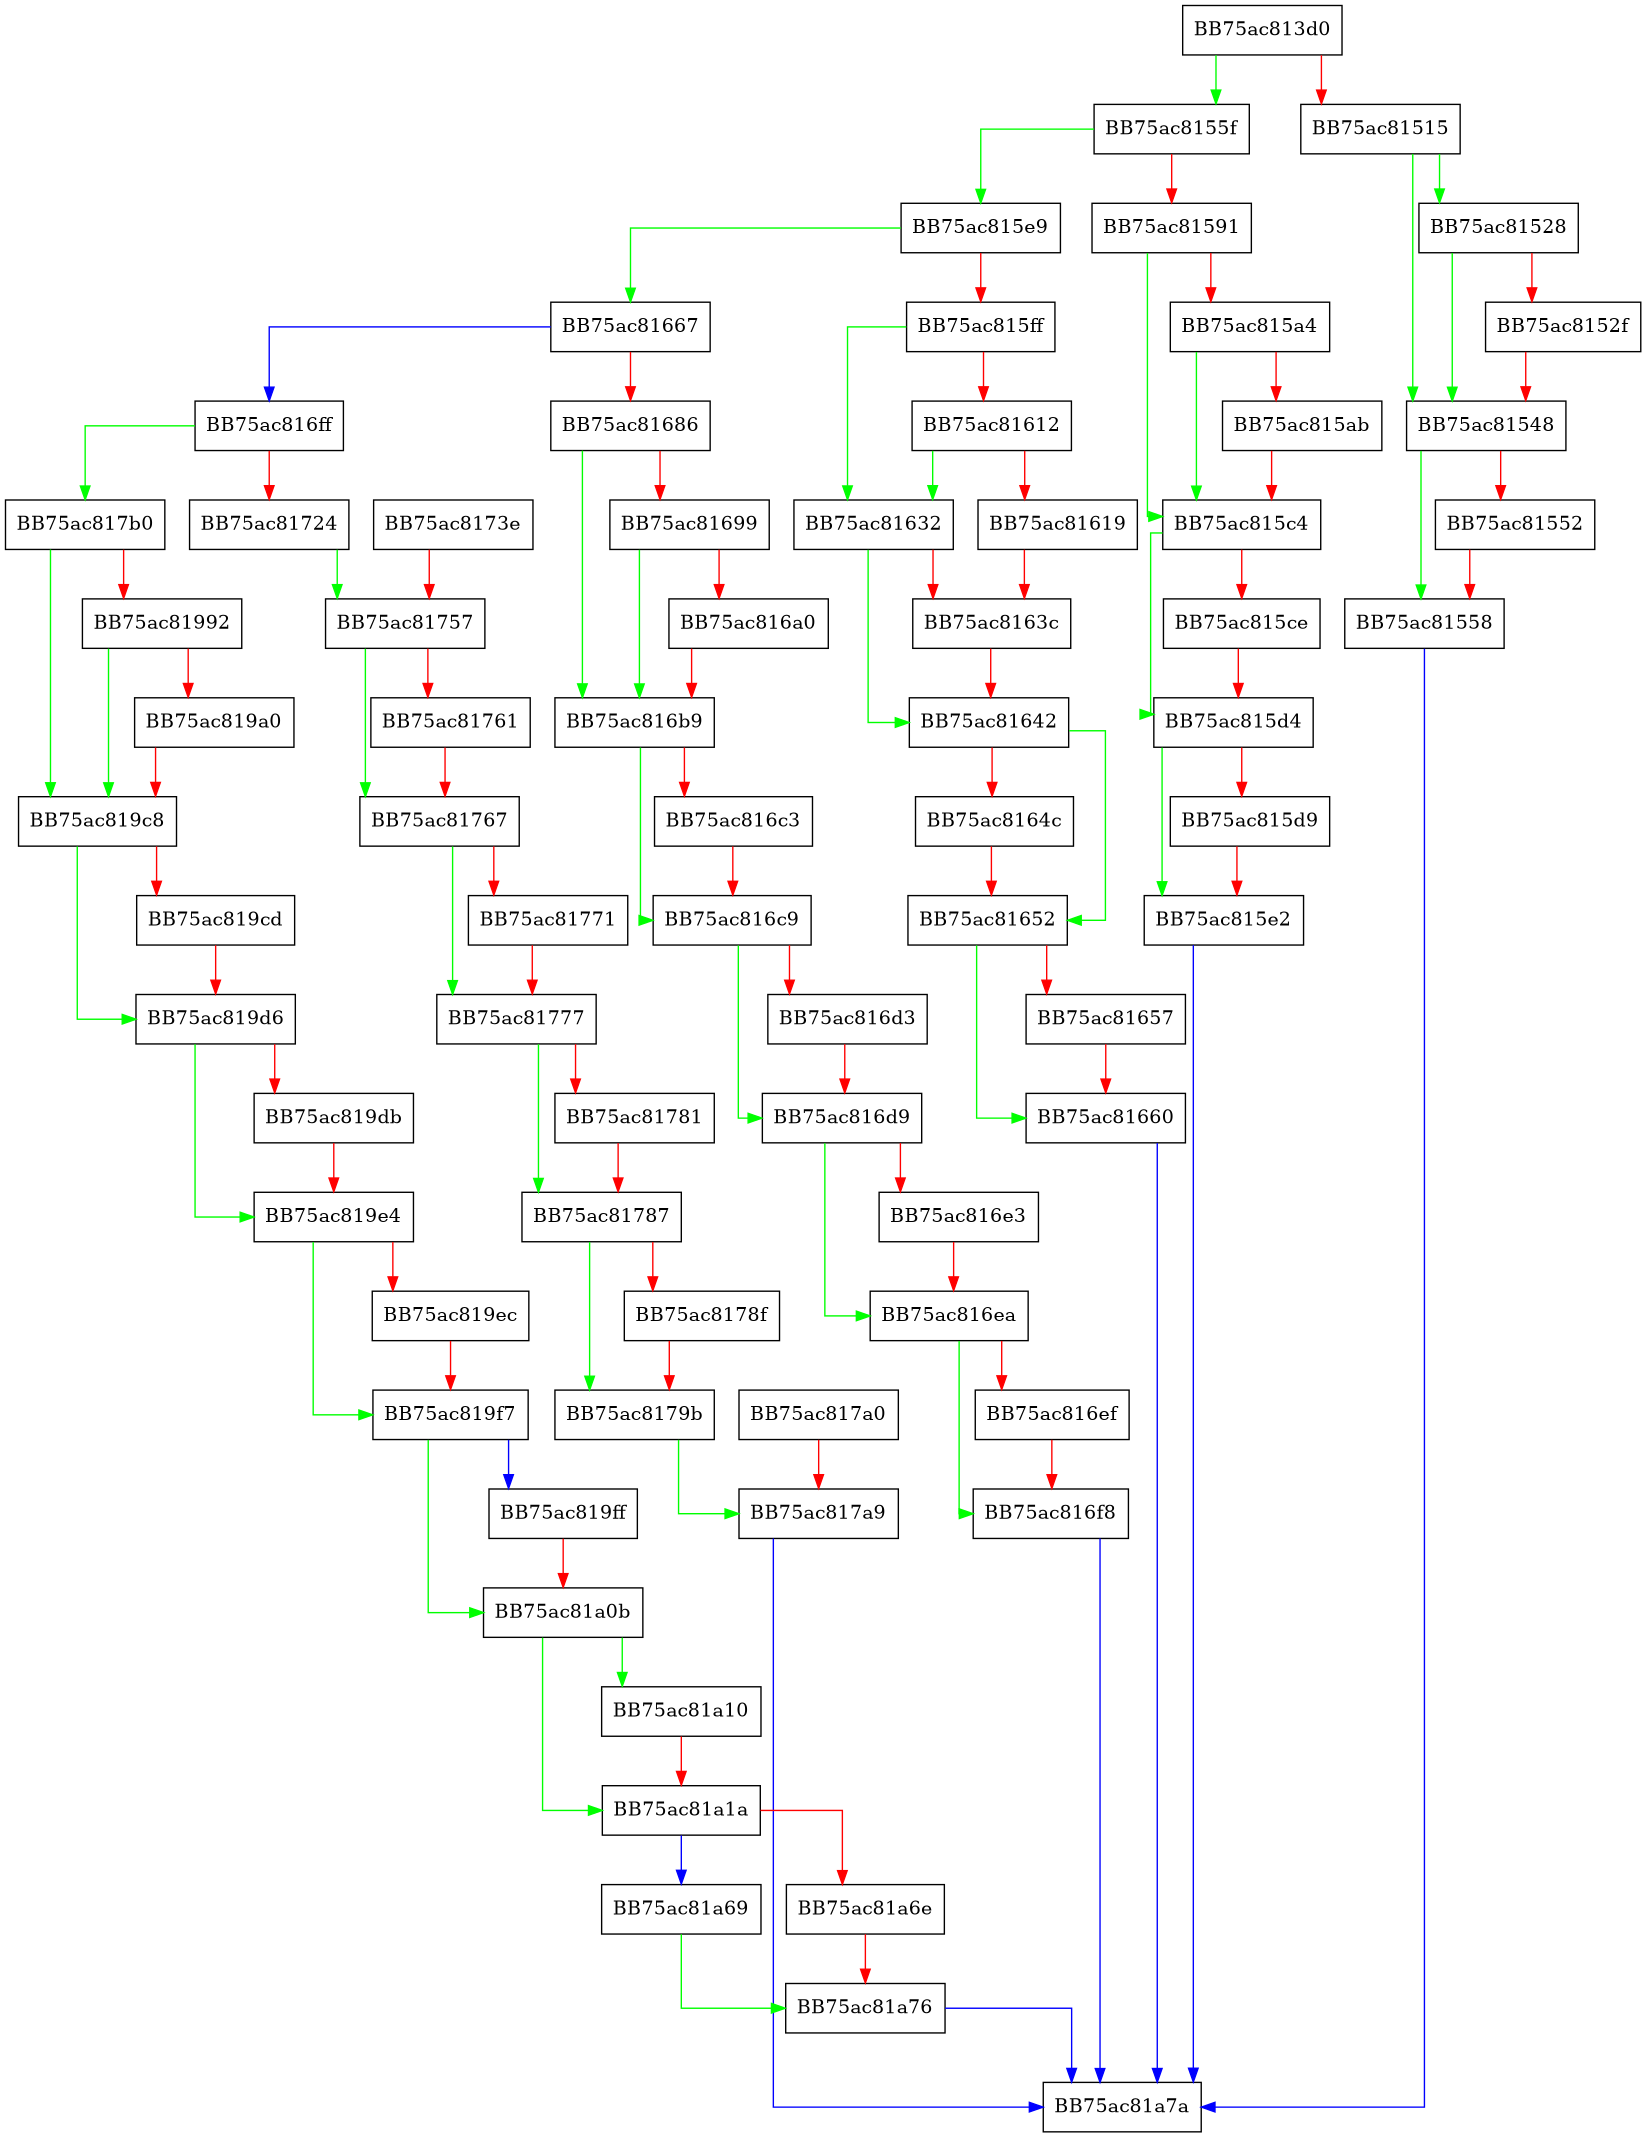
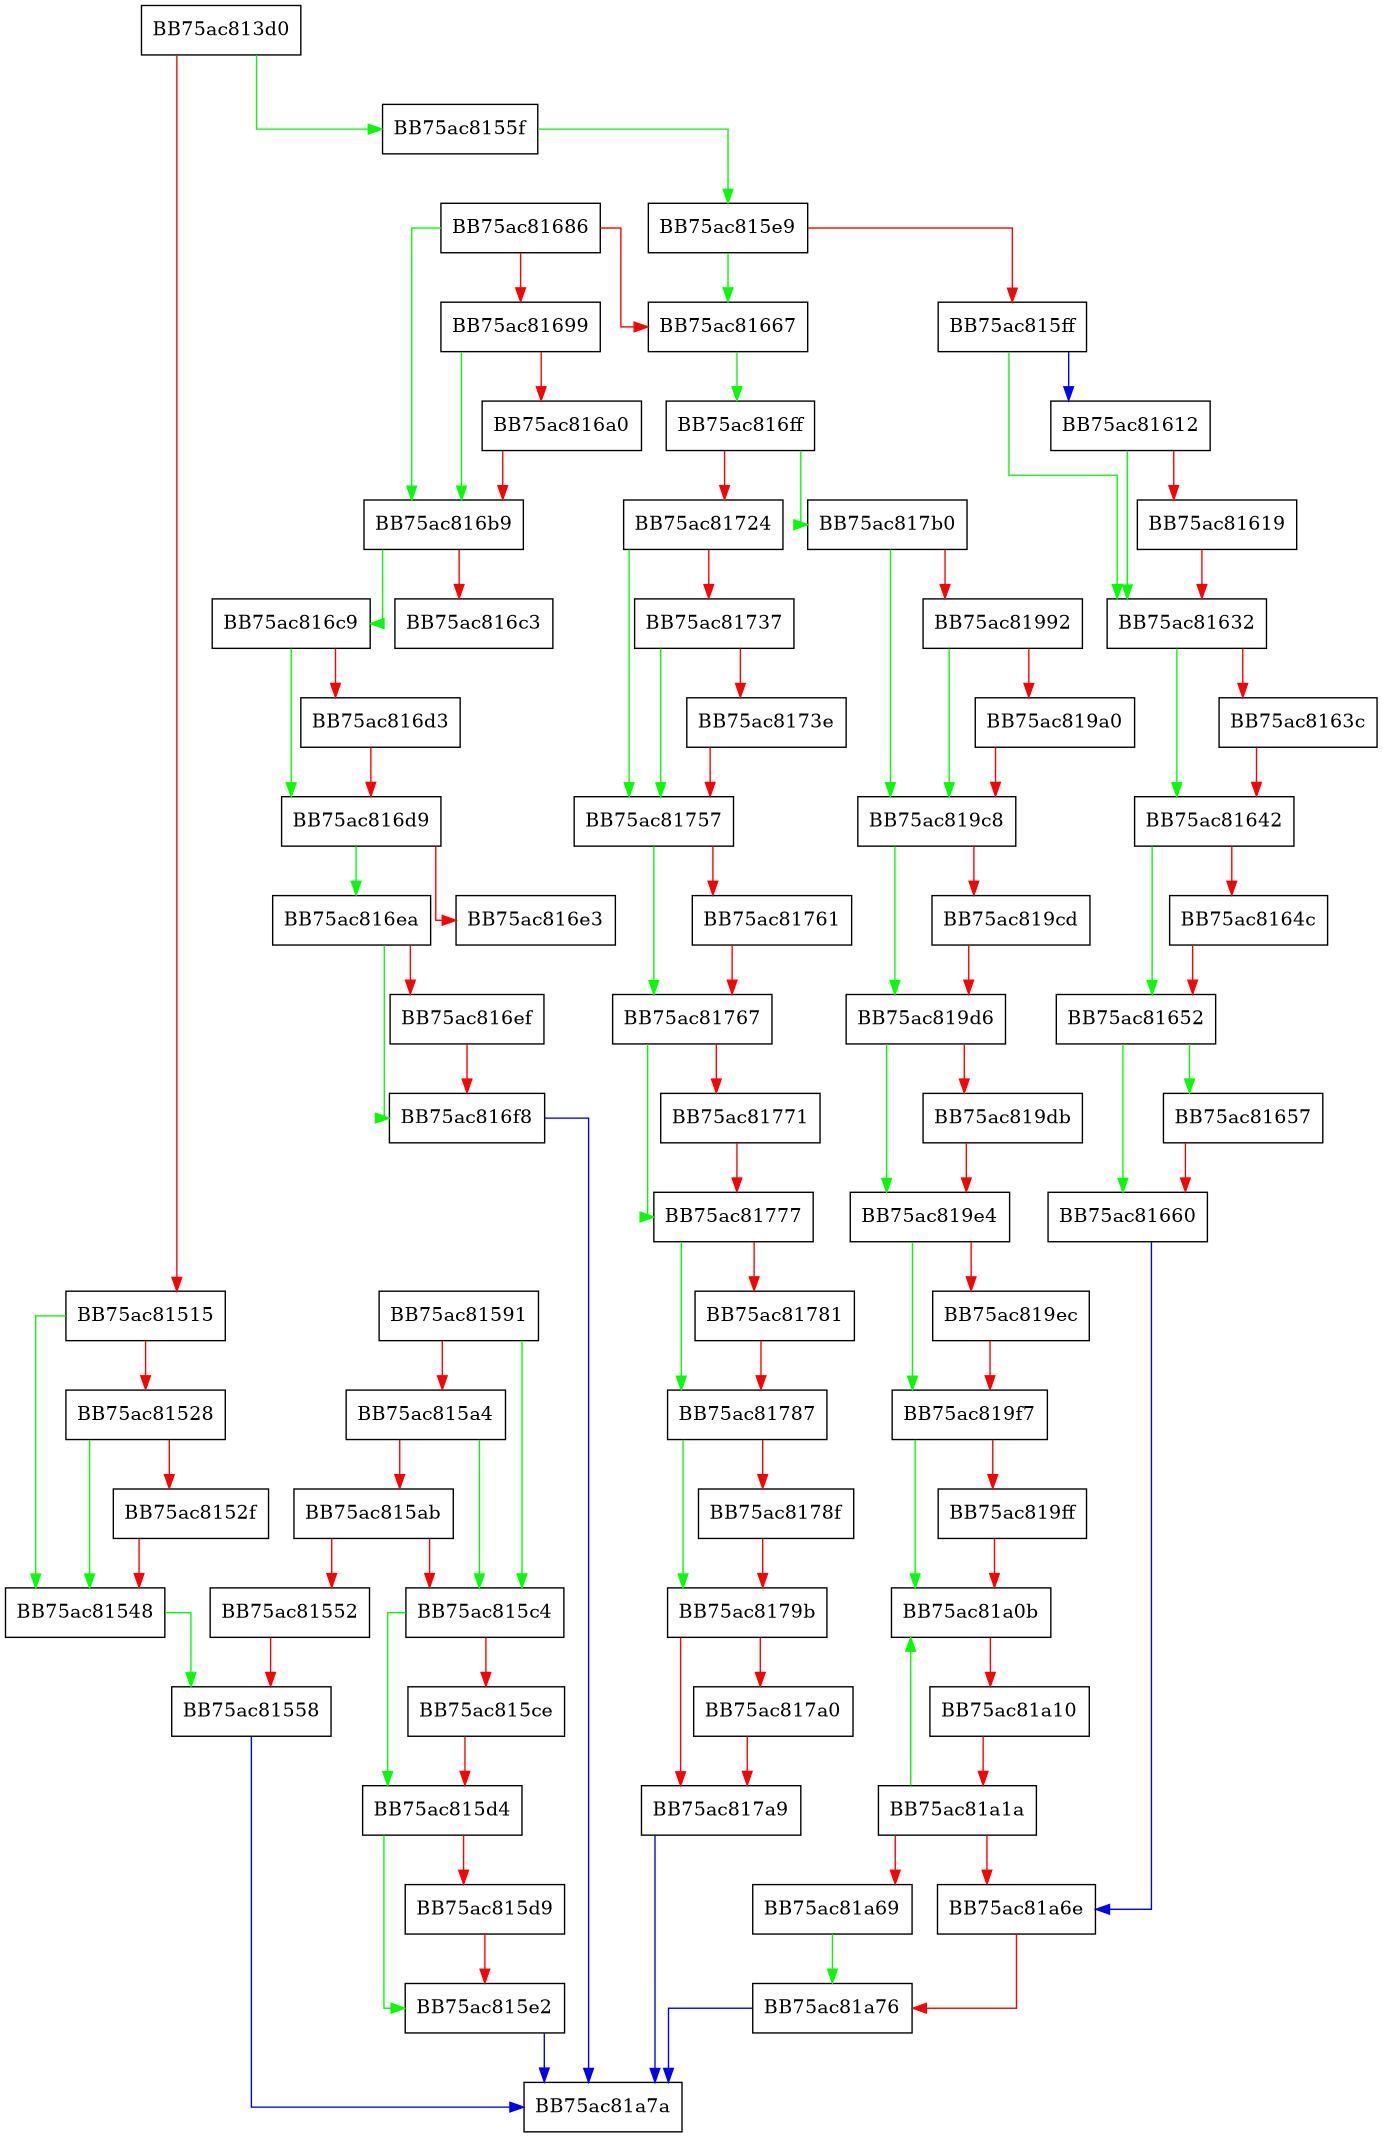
edge "BB75ac8155f" -> "BB75ac81591": removed
edge "BB75ac81515" -> "BB75ac81528": color green -> red
edge "BB75ac81667" -> "BB75ac816ff": color blue -> green
edge "BB75ac81667" -> "BB75ac81686": reversed
edge "BB75ac815ff" -> "BB75ac81612": color red -> blue
edge "BB75ac81548" -> "BB75ac81552": now "BB75ac815ab" -> "BB75ac81552"
edge "BB75ac81619" -> "BB75ac8163c": now "BB75ac81619" -> "BB75ac81632"
node "BB75ac81737": added
edge "BB75ac816c3" -> "BB75ac816c9": removed
edge "BB75ac81652" -> "BB75ac81657": color red -> green
edge "BB75ac816e3" -> "BB75ac816ea": removed
edge "BB75ac819f7" -> "BB75ac819ff": color blue -> red
edge "BB75ac8179b" -> "BB75ac817a9": color green -> red
edge "BB75ac81660" -> "BB75ac81a7a": now "BB75ac81660" -> "BB75ac81a6e"
edge "BB75ac81a0b" -> "BB75ac81a10": color green -> red
edge "BB75ac8179b" -> "BB75ac817a0": added
edge "BB75ac81a0b" -> "BB75ac81a1a": reversed
edge "BB75ac81a1a" -> "BB75ac81a69": color blue -> red
